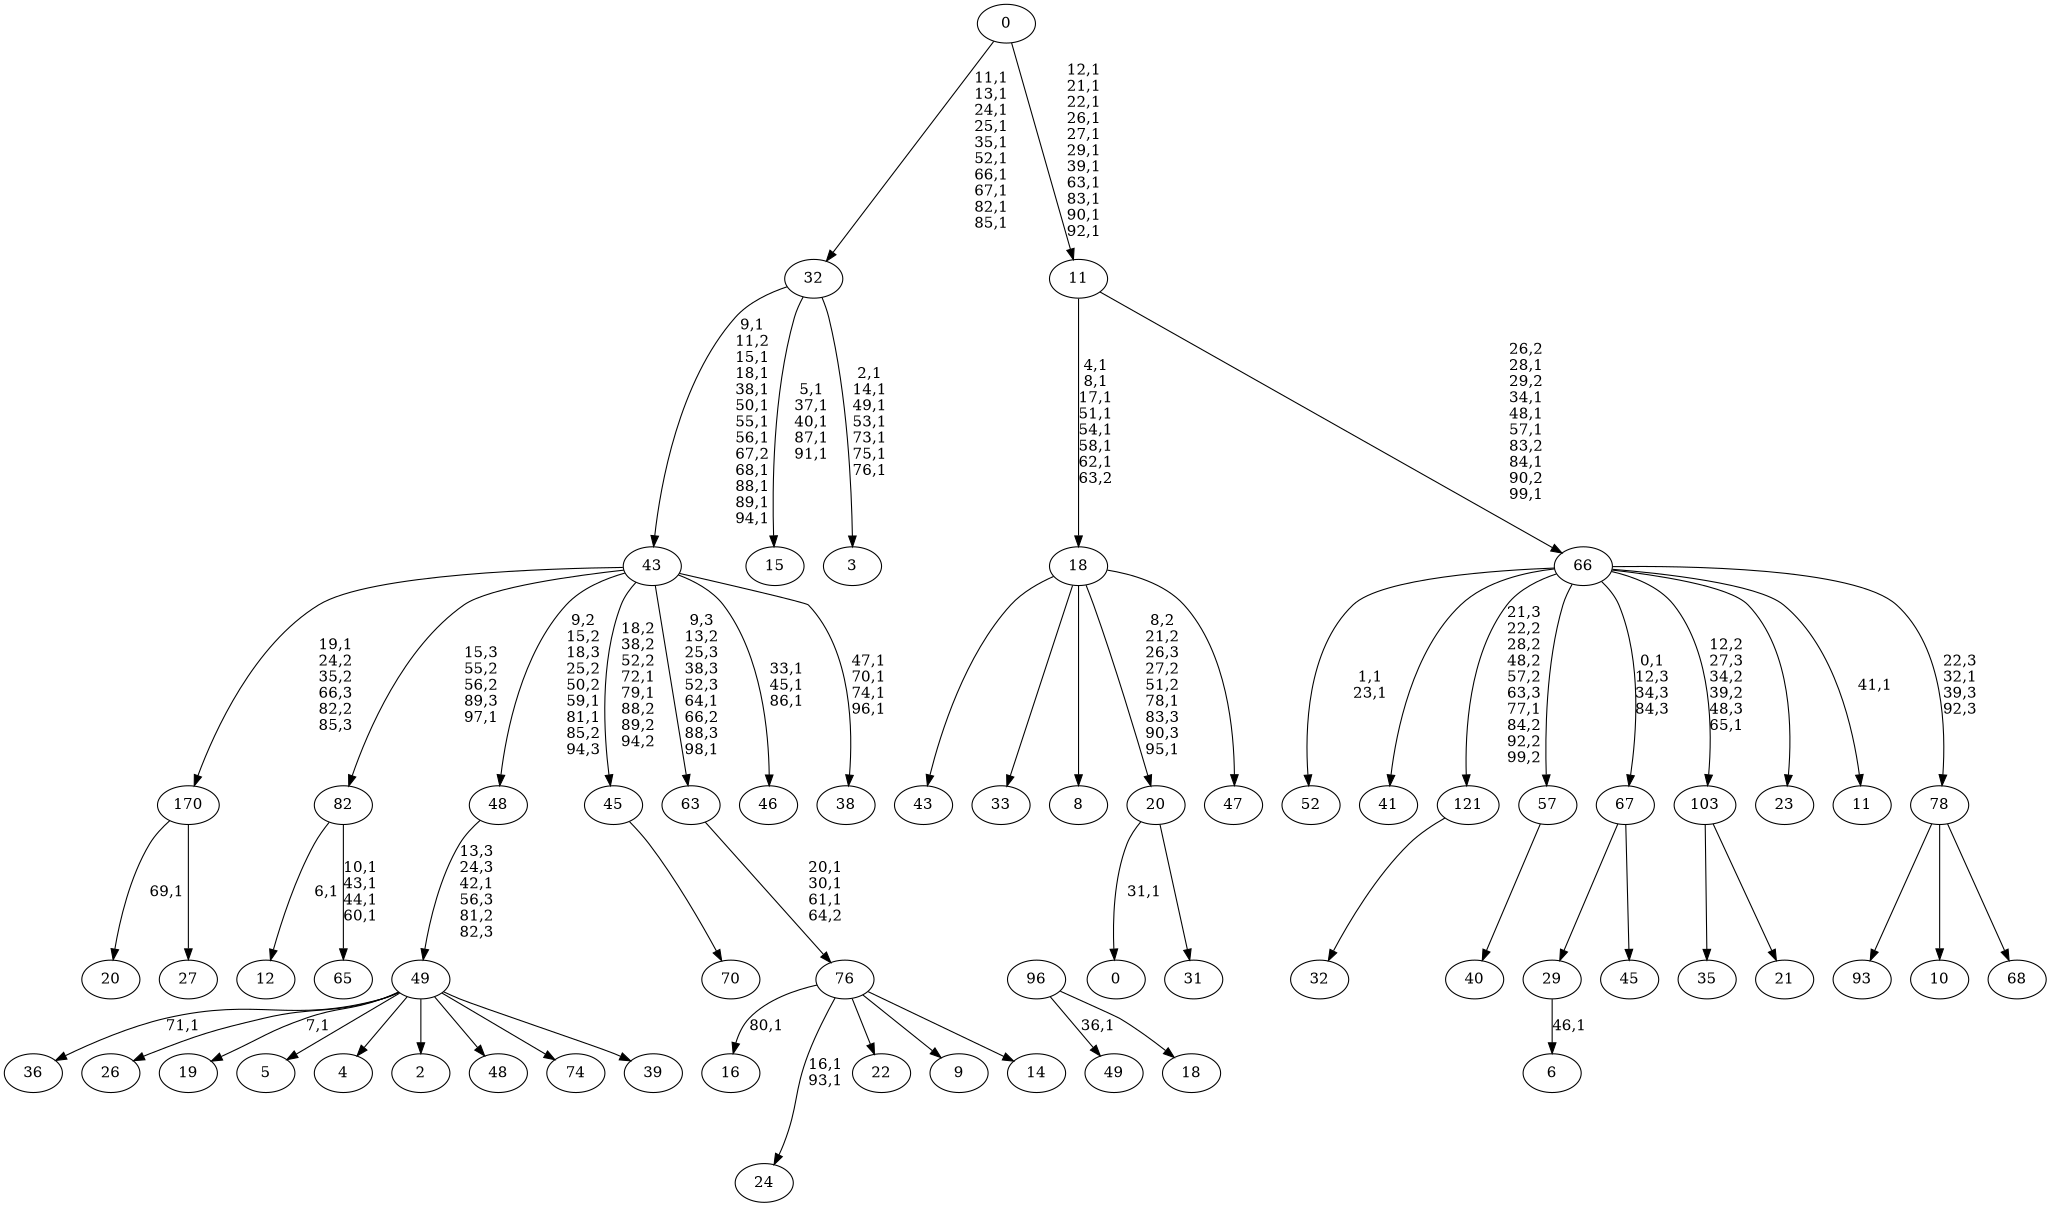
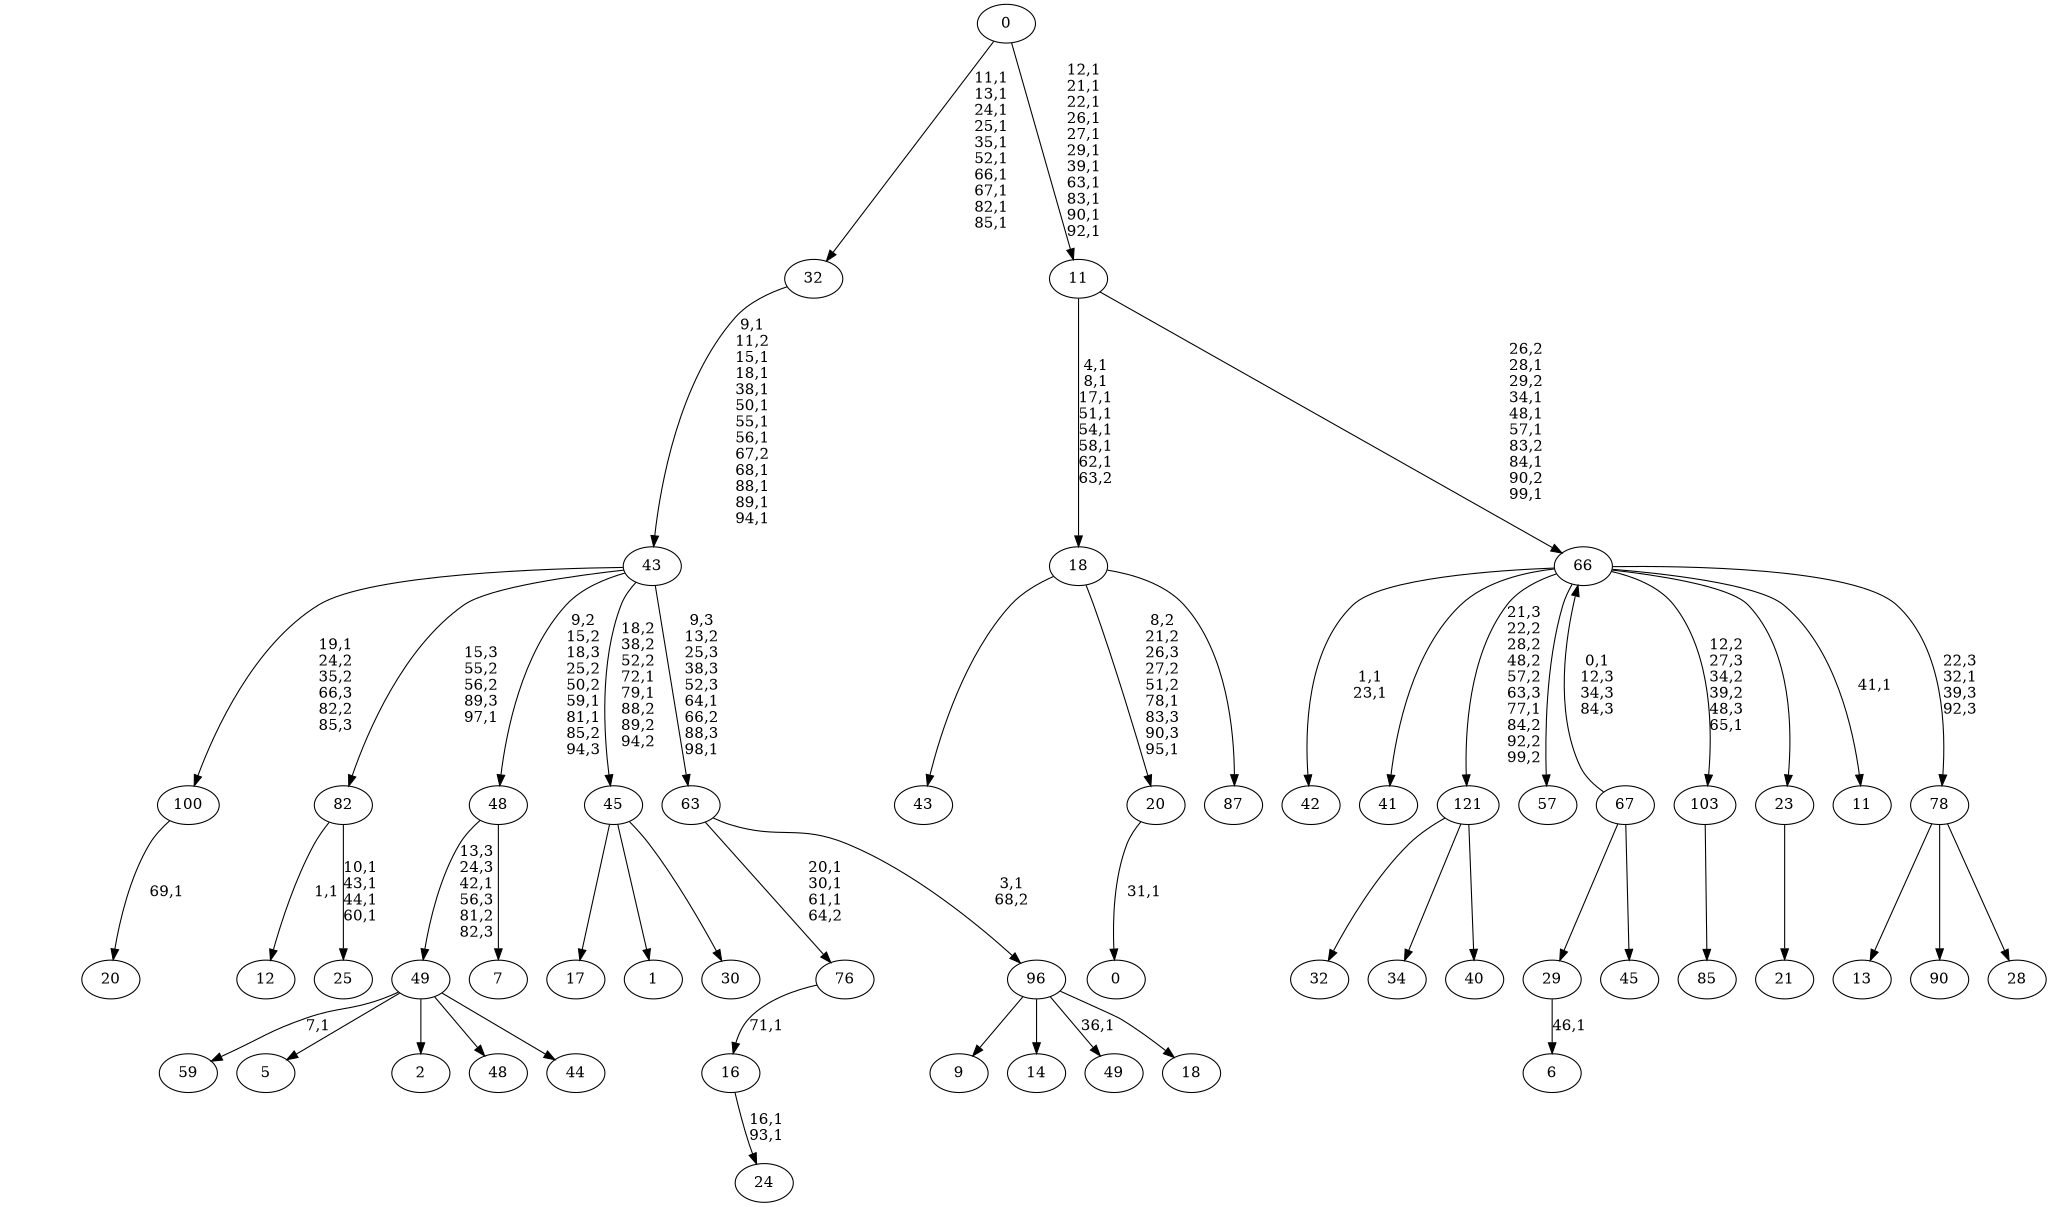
node "15": removed
node "3": removed
edge "66" -> "67": reversed
node "170": label "170" -> "100"
node "46": removed
node "38": removed
node "33": removed
node "8": removed
node "47": label "47" -> "87"
node "52": label "52" -> "42"
edge "63" -> "96": added, label "3,1 68,2"
edge "57" -> "40": now "121" -> "40"
edge "103" -> "21": now "23" -> "21"
edge "82" -> "12": label "6,1" -> "1,1"
node "27": removed
node "65": label "65" -> "25"
node "7": added
node "17": added
node "1": added
node "70": label "70" -> "30"
node "31": removed
node "34": added
node "35": label "35" -> "85"
node "93": label "93" -> "13"
node "10": label "10" -> "90"
node "68": label "68" -> "28"
edge "76" -> "9": now "96" -> "9"
edge "76" -> "14": now "96" -> "14"
edge "76" -> "16": label "80,1" -> "71,1"
node "36": removed
node "26": removed
node "19": label "19" -> "59"
node "4": removed
node "74": label "74" -> "44"
node "39": removed
node "22": removed
edge "76" -> "24": now "16" -> "24"
